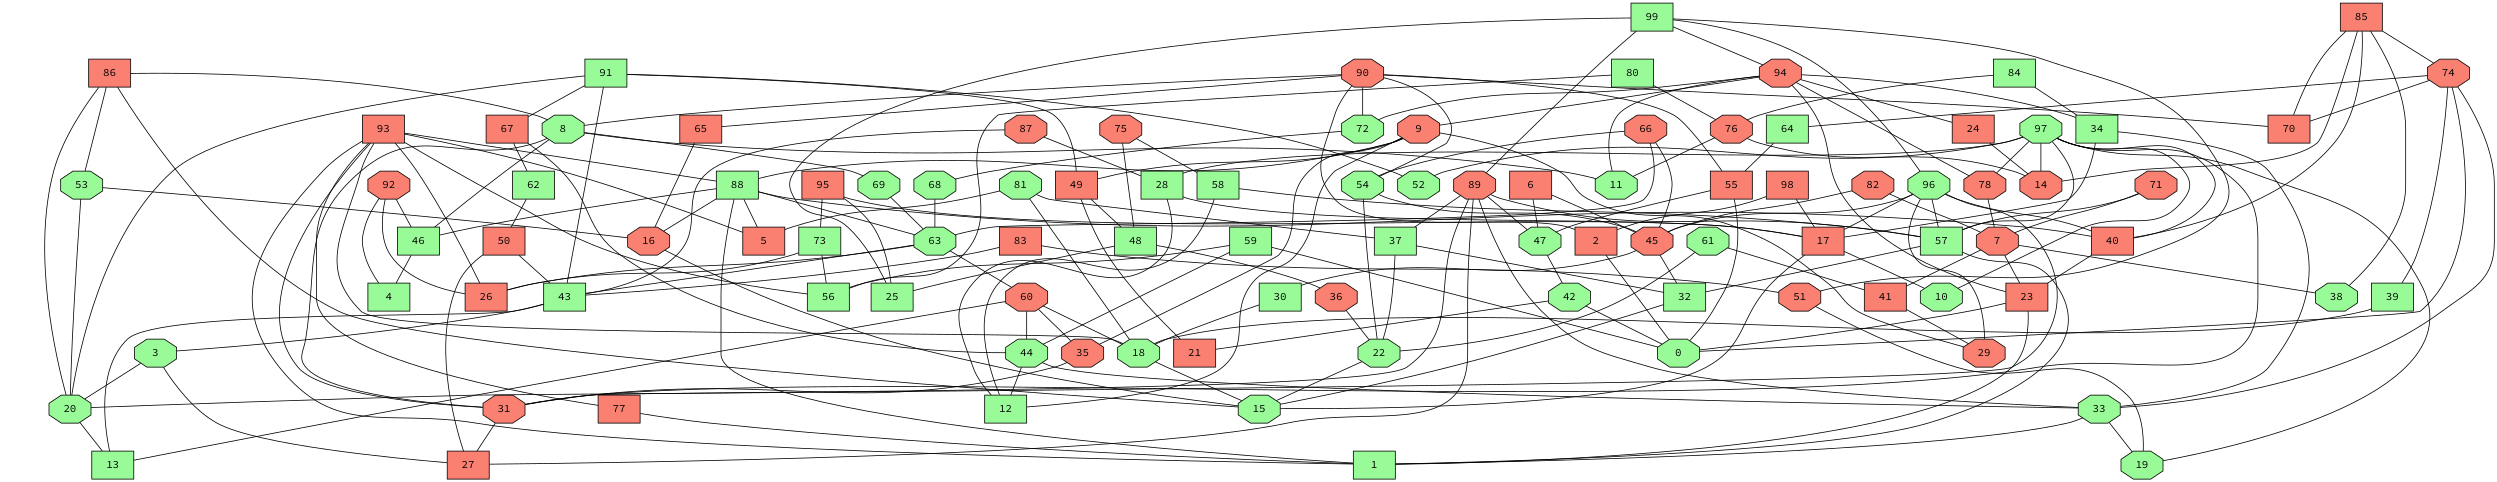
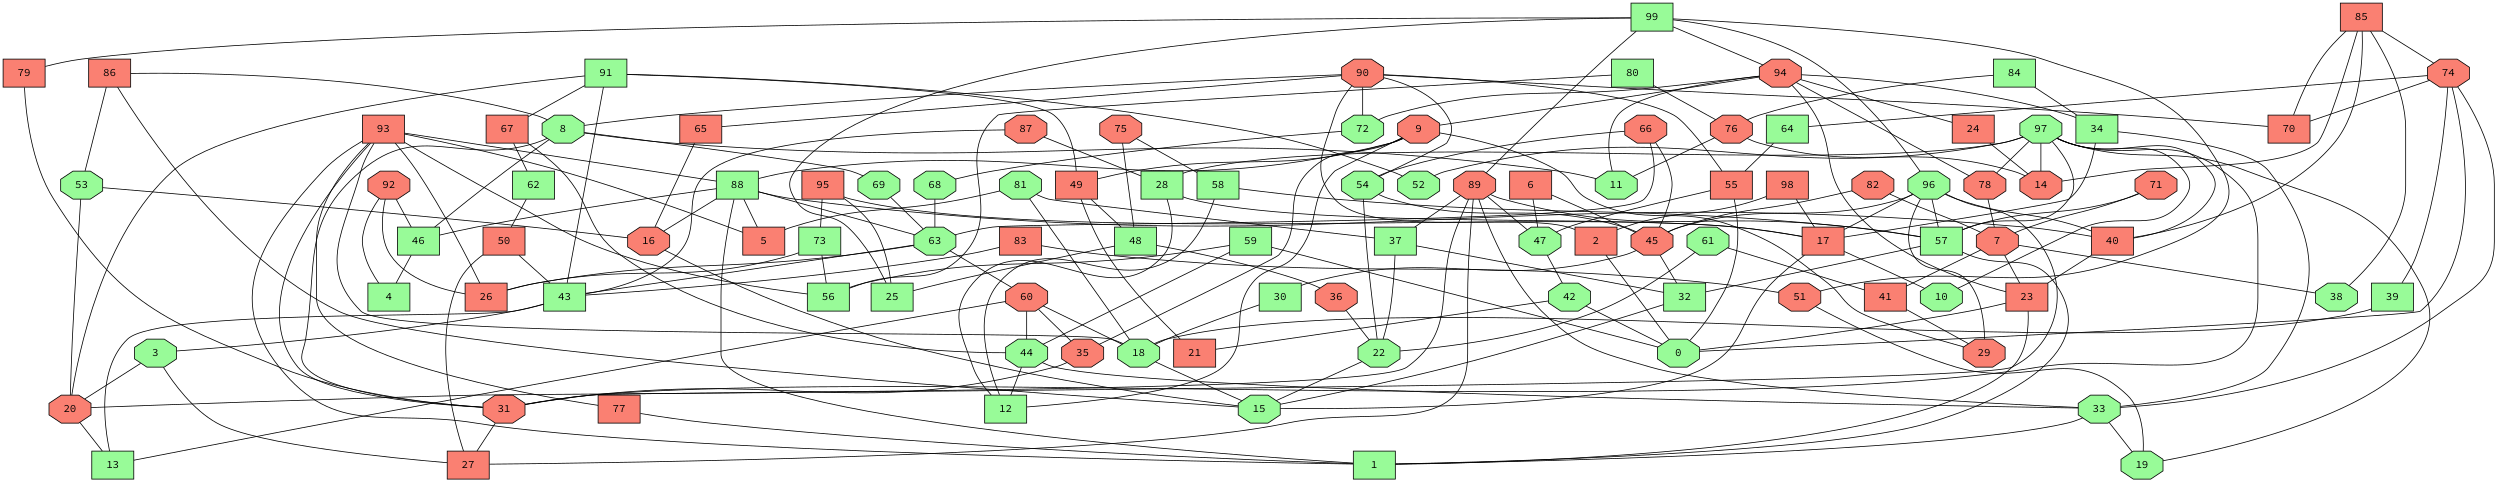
node "79": added
edge "86" -- "20": removed
node "20": fillcolor palegreen -> salmon
